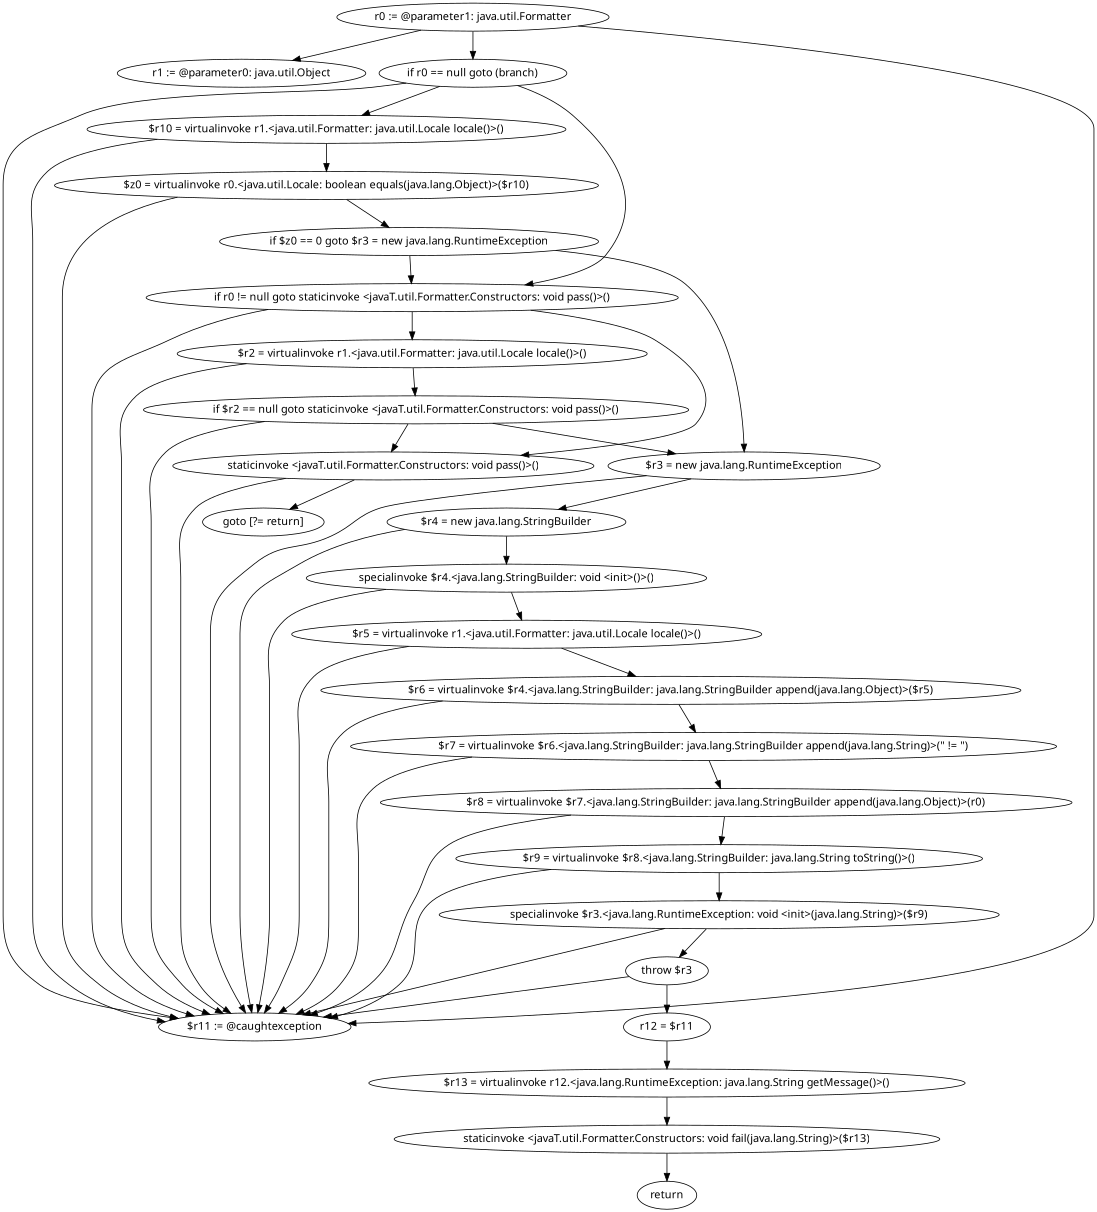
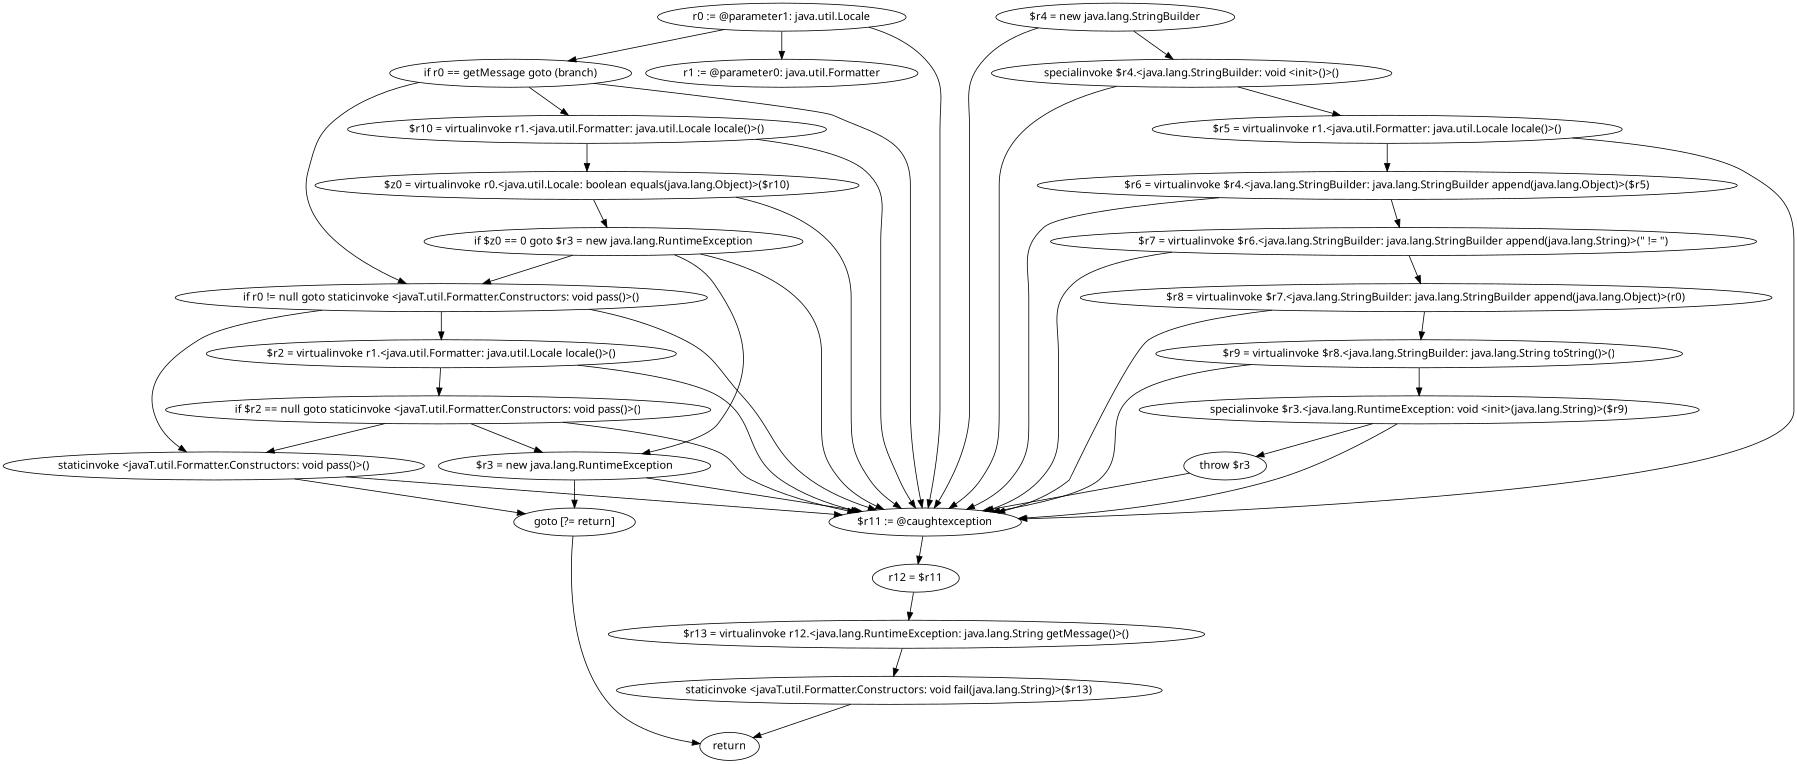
node "r0 := @parameter1: java.util.Formatter": label "r0 := @parameter1: java.util.Formatter" -> "r0 := @parameter1: java.util.Locale"
node "r1 := @parameter0: java.util.Object": label "r1 := @parameter0: java.util.Object" -> "r1 := @parameter0: java.util.Formatter"
node "if r0 == null goto (branch)": label "if r0 == null goto (branch)" -> "if r0 == getMessage goto (branch)"
edge "if $z0 == 0 goto $r3 = new java.lang.RuntimeException" -> "$r11 := @caughtexception": added
edge "$r3 = new java.lang.RuntimeException" -> "$r4 = new java.lang.StringBuilder": now "$r3 = new java.lang.RuntimeException" -> "goto [?= return]"
edge "goto [?= return]" -> "return": added
edge "throw $r3" -> "r12 = $r11": now "$r11 := @caughtexception" -> "r12 = $r11"
